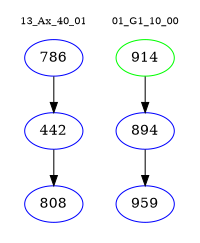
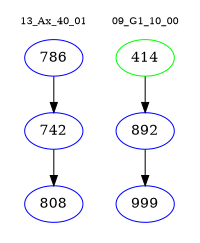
cluster "01_G1_10_00": label "01_G1_10_00" -> "09_G1_10_00"
node "914": label "914" -> "414"
node "442": label "442" -> "742"
node "894": label "894" -> "892"
node "959": label "959" -> "999"
